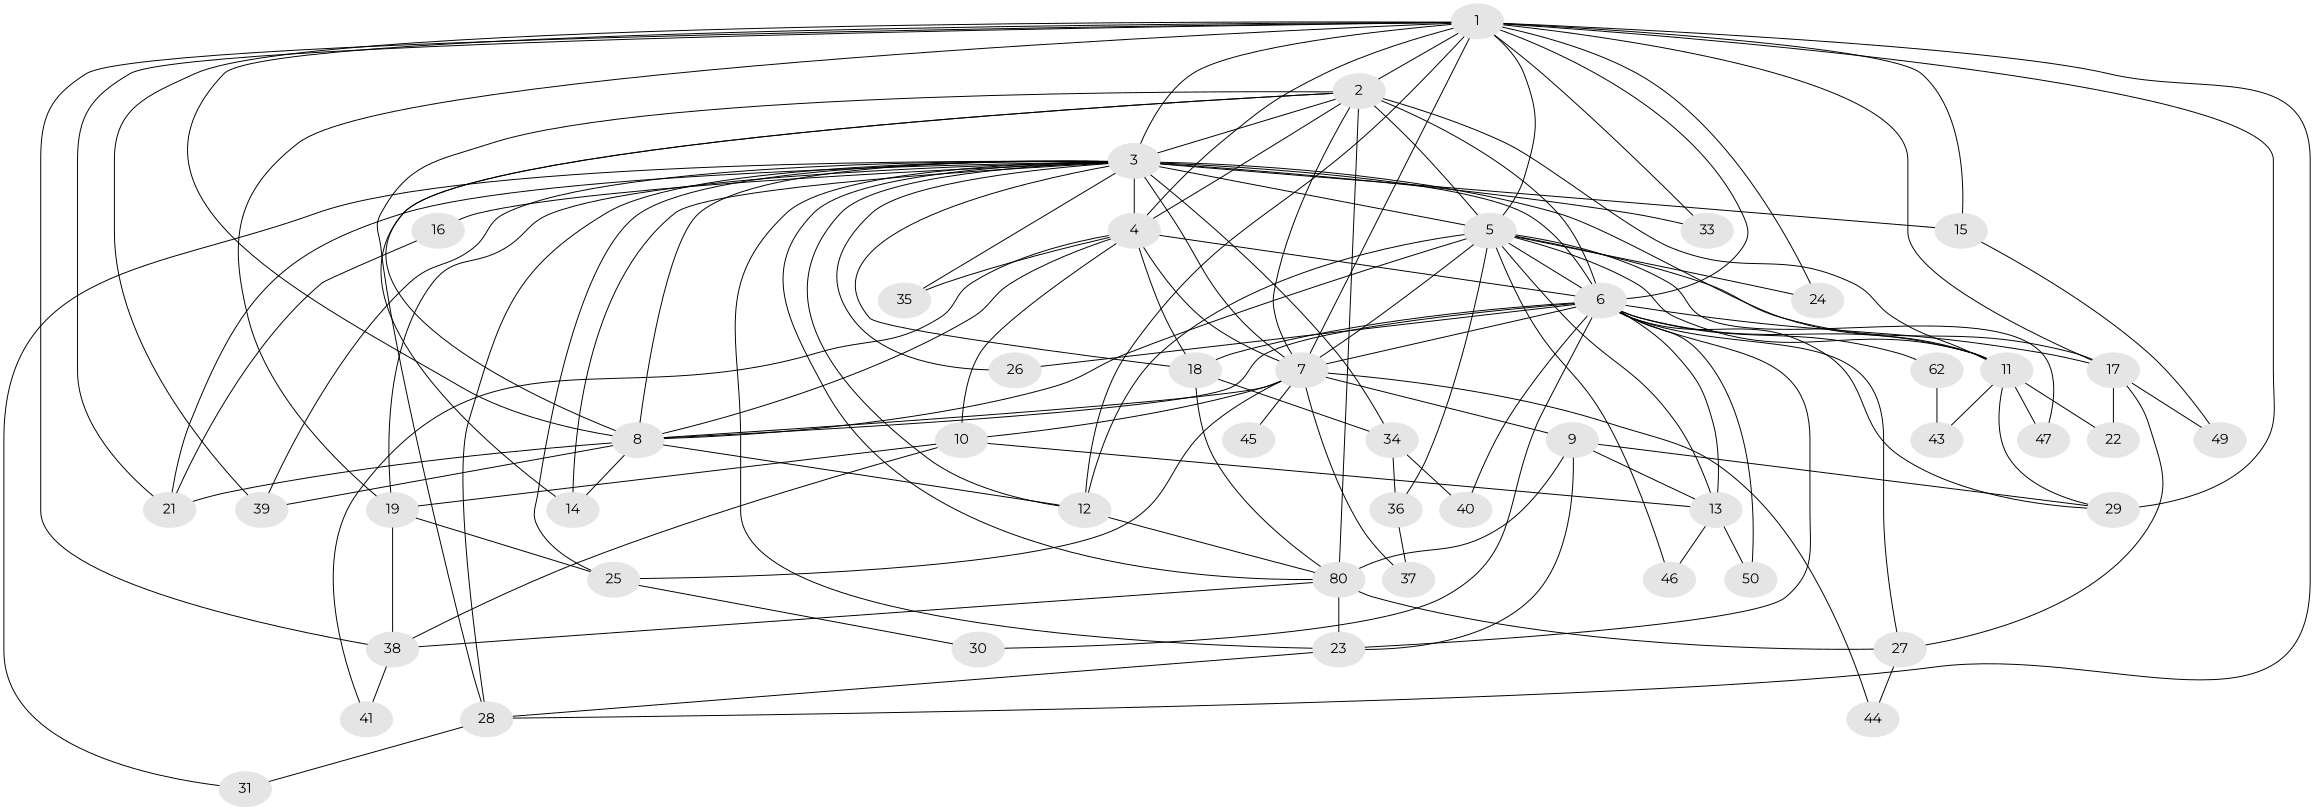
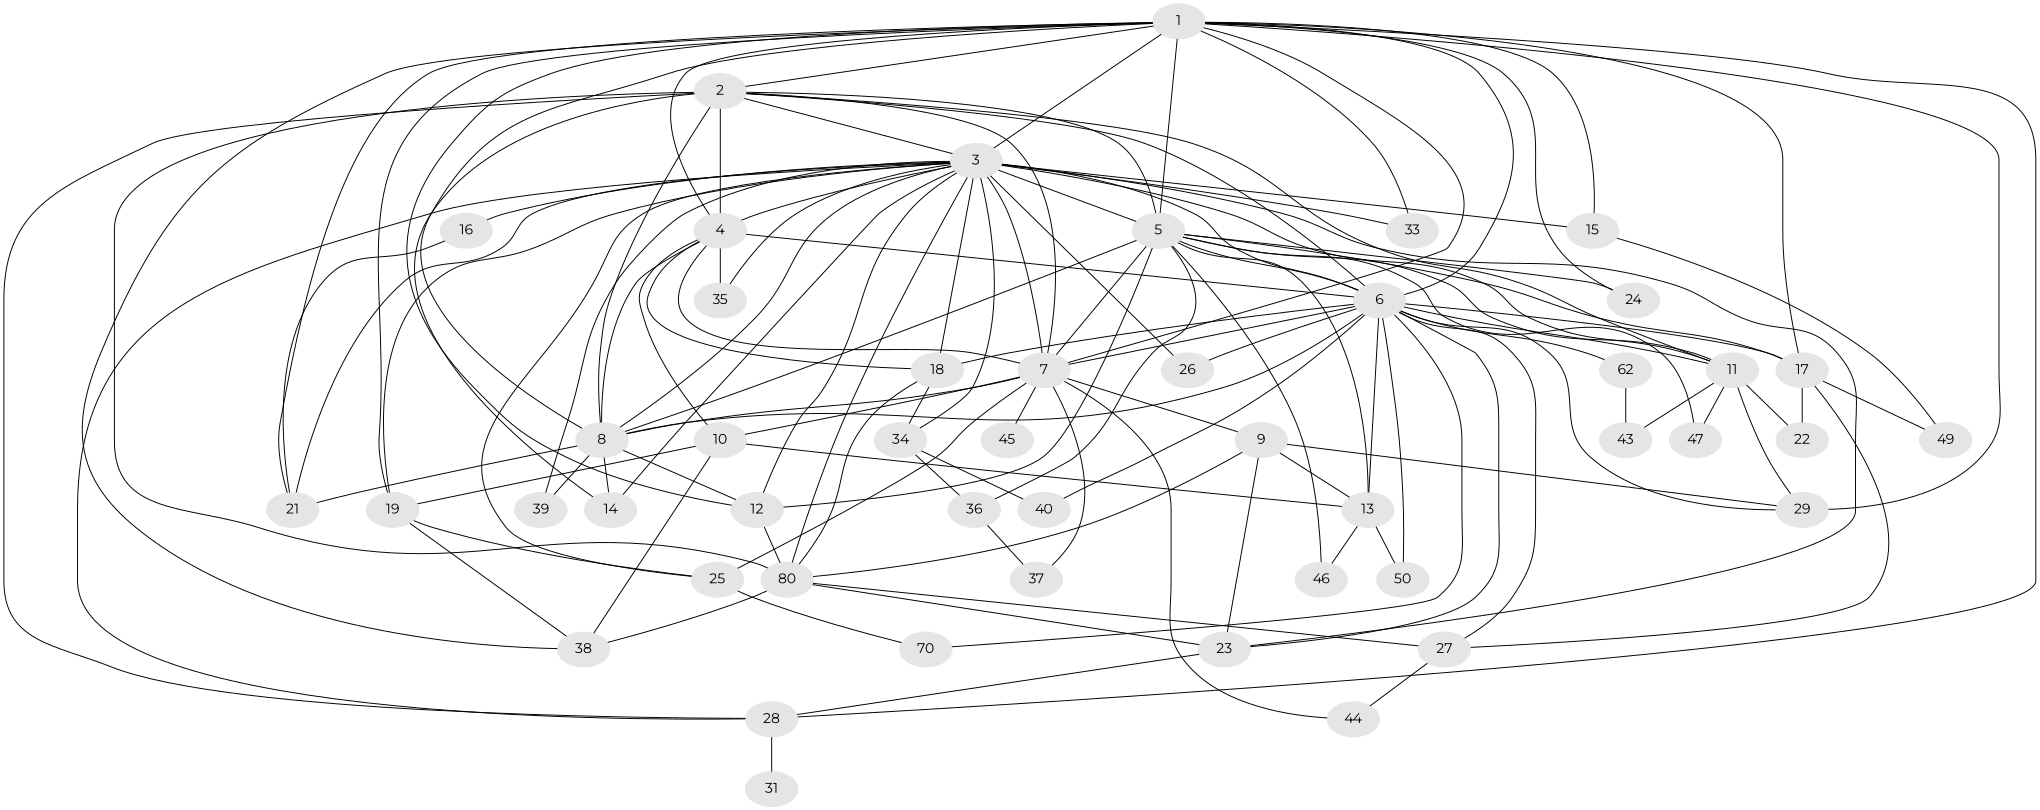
edge "1" -- "39": removed
edge "3" -- "31": removed
node "30": label "30" -> "70"
node "41": removed
